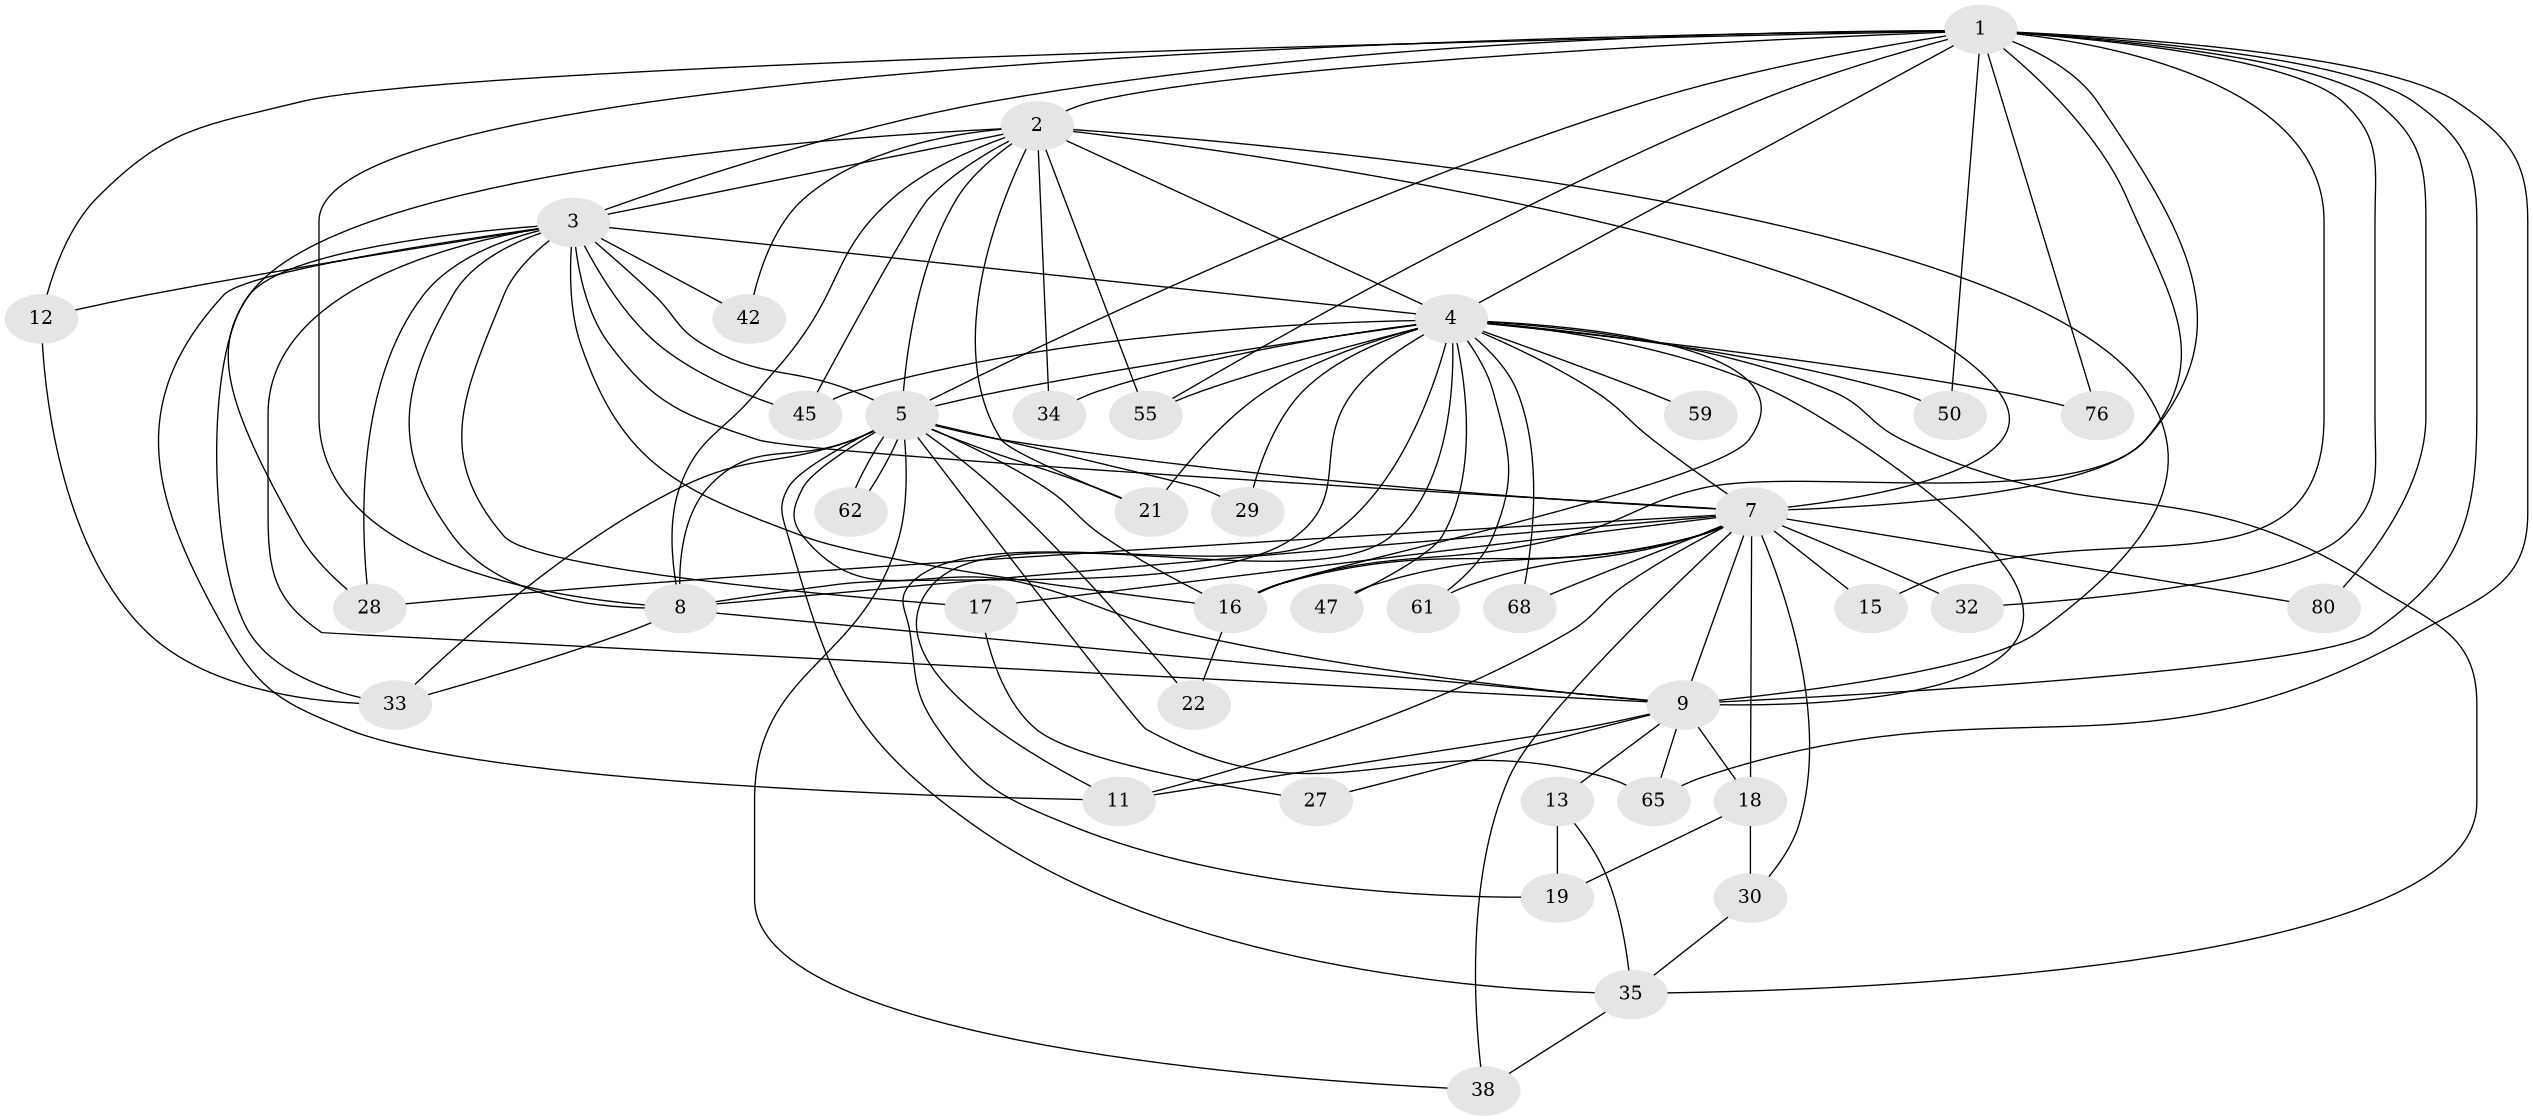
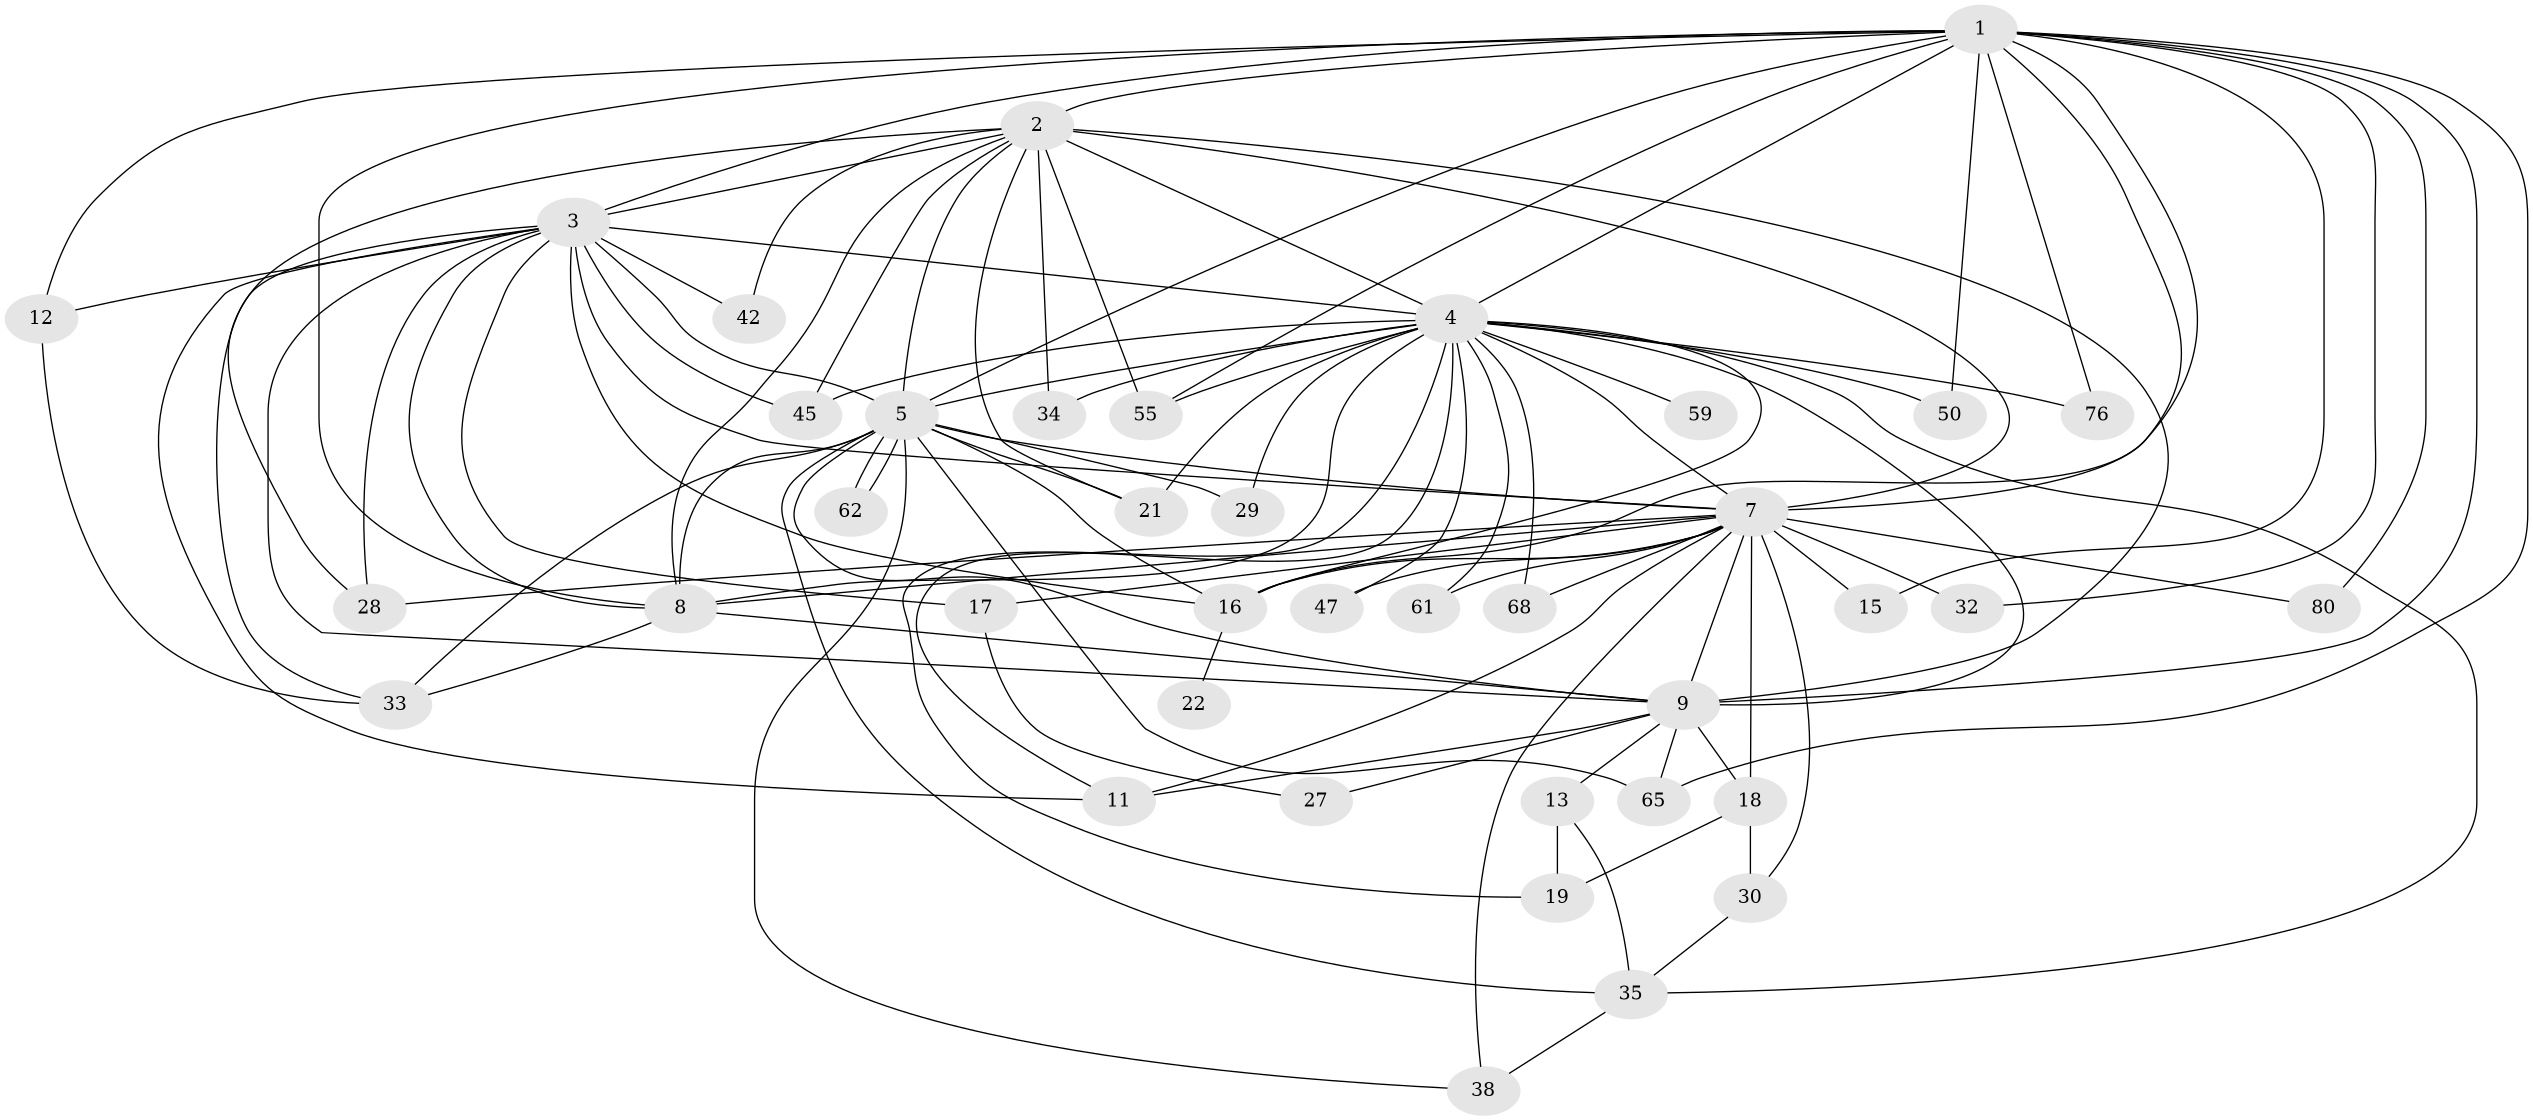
edge "5" -- "22": removed
